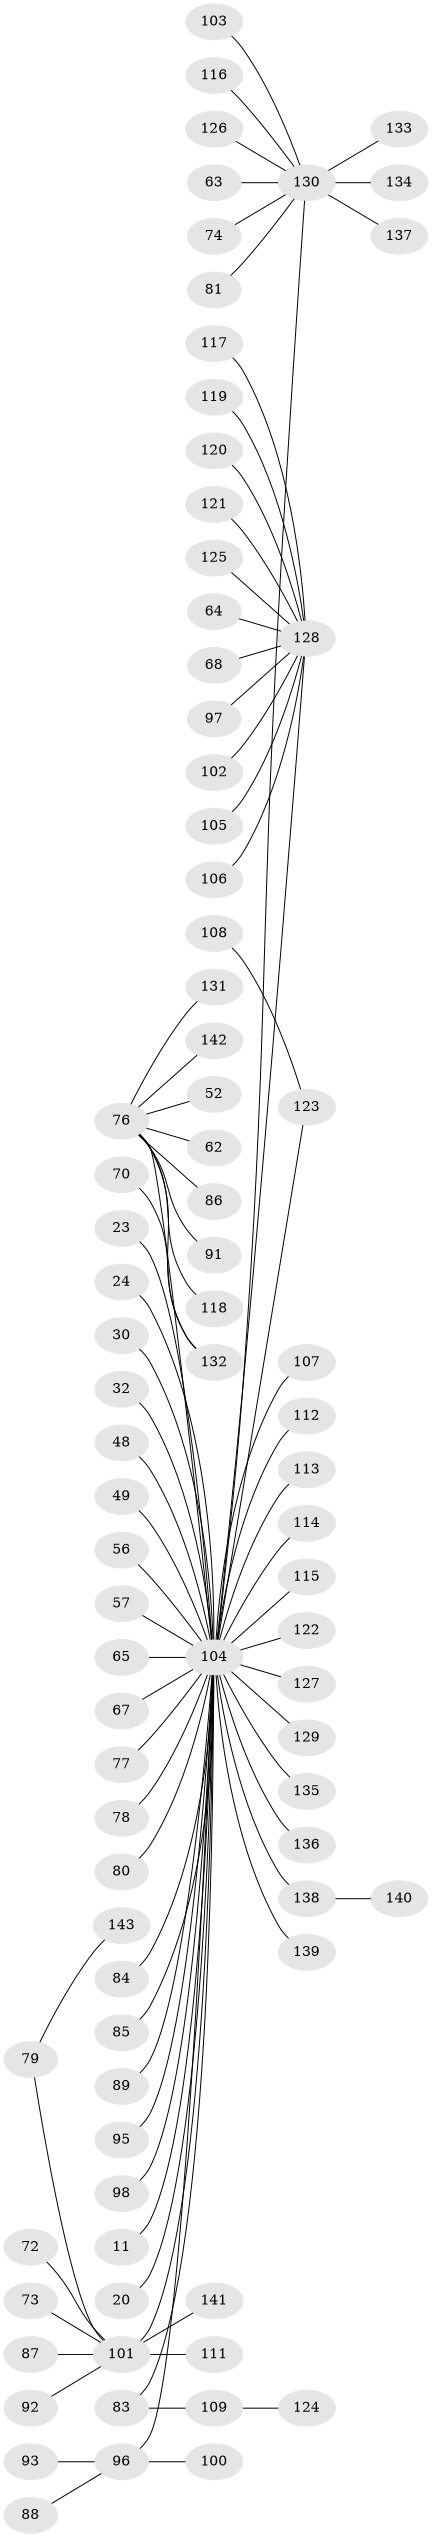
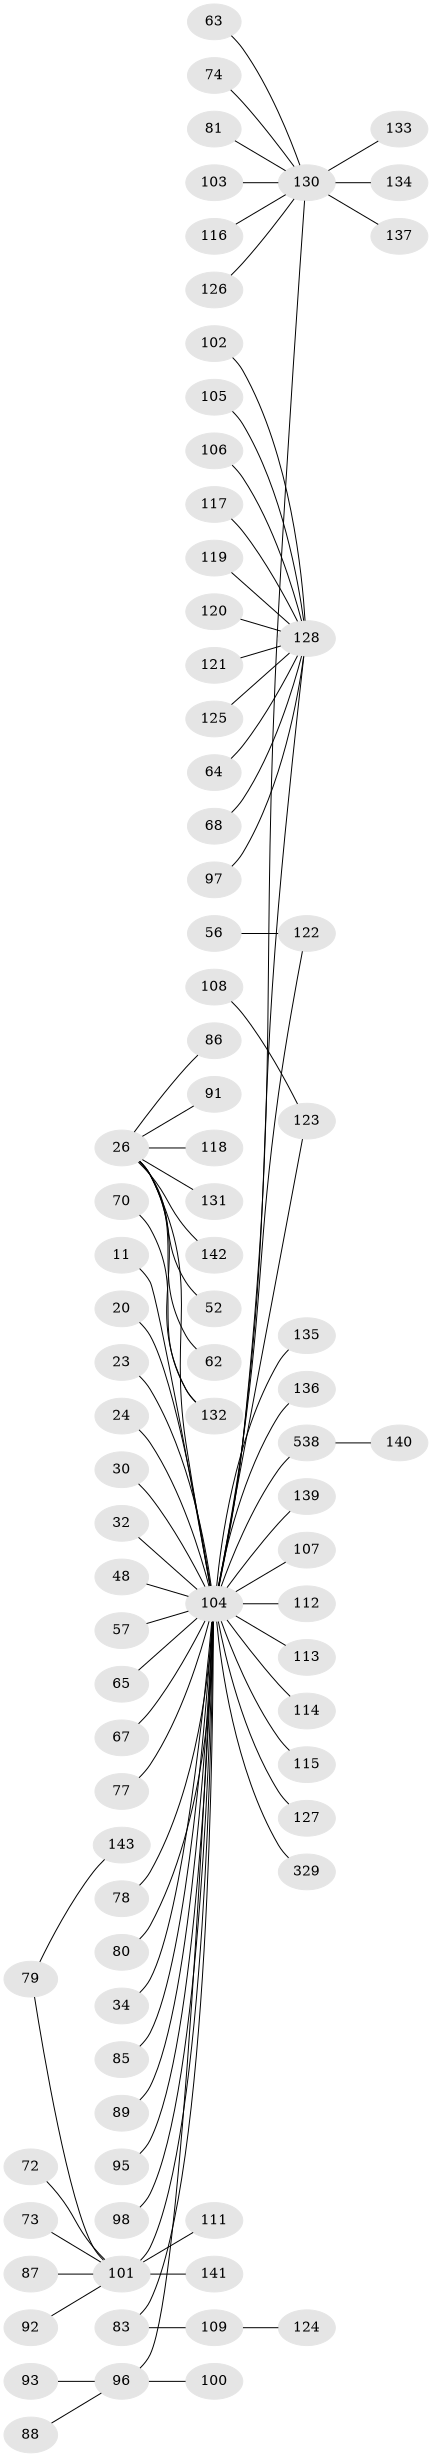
node "76": label "76" -> "26"
node "49": removed
edge "56" -- "104": now "56" -- "122"
node "129": label "129" -> "329"
node "138": label "138" -> "538"
node "84": label "84" -> "34"
